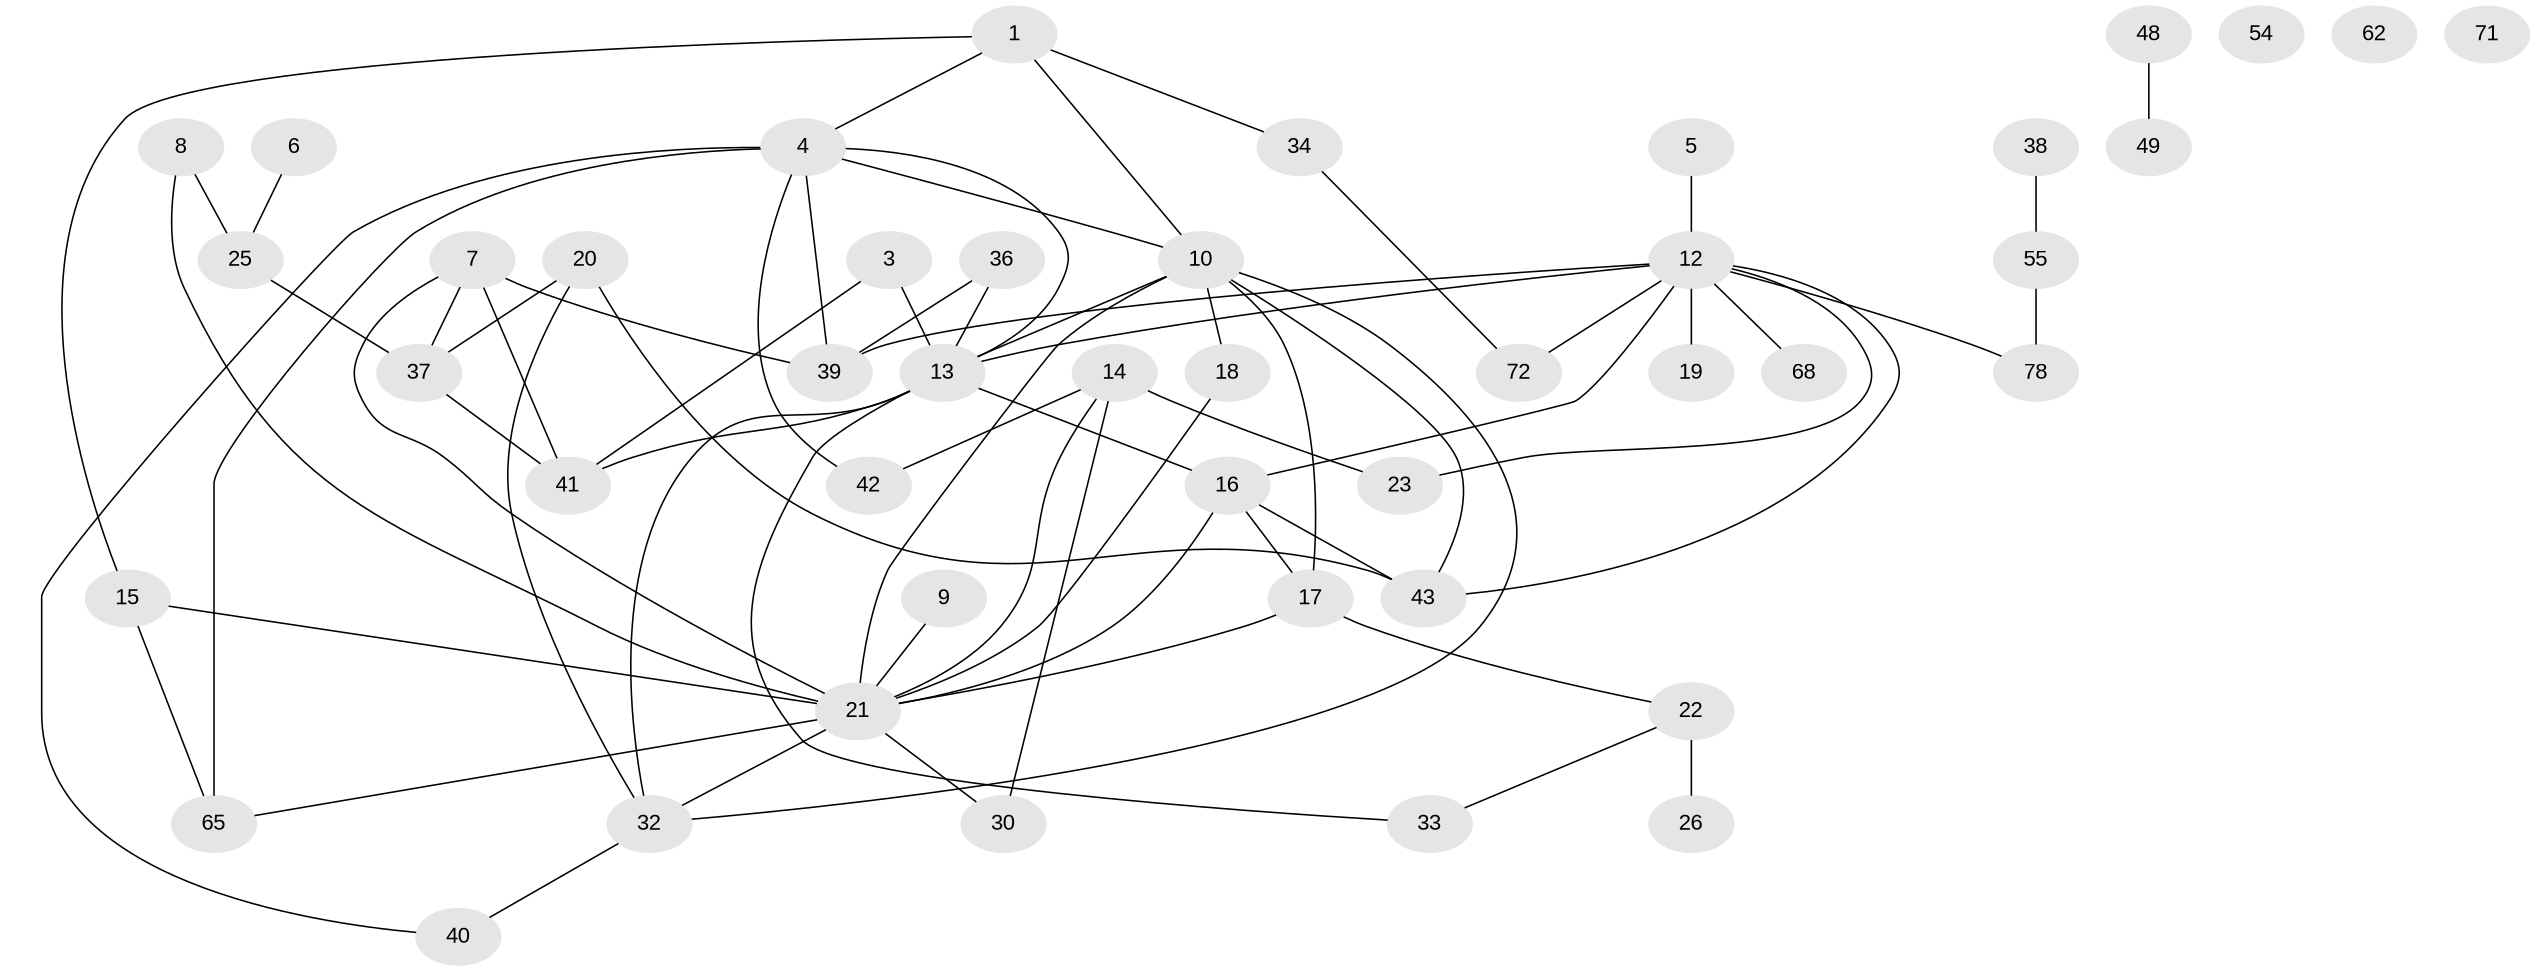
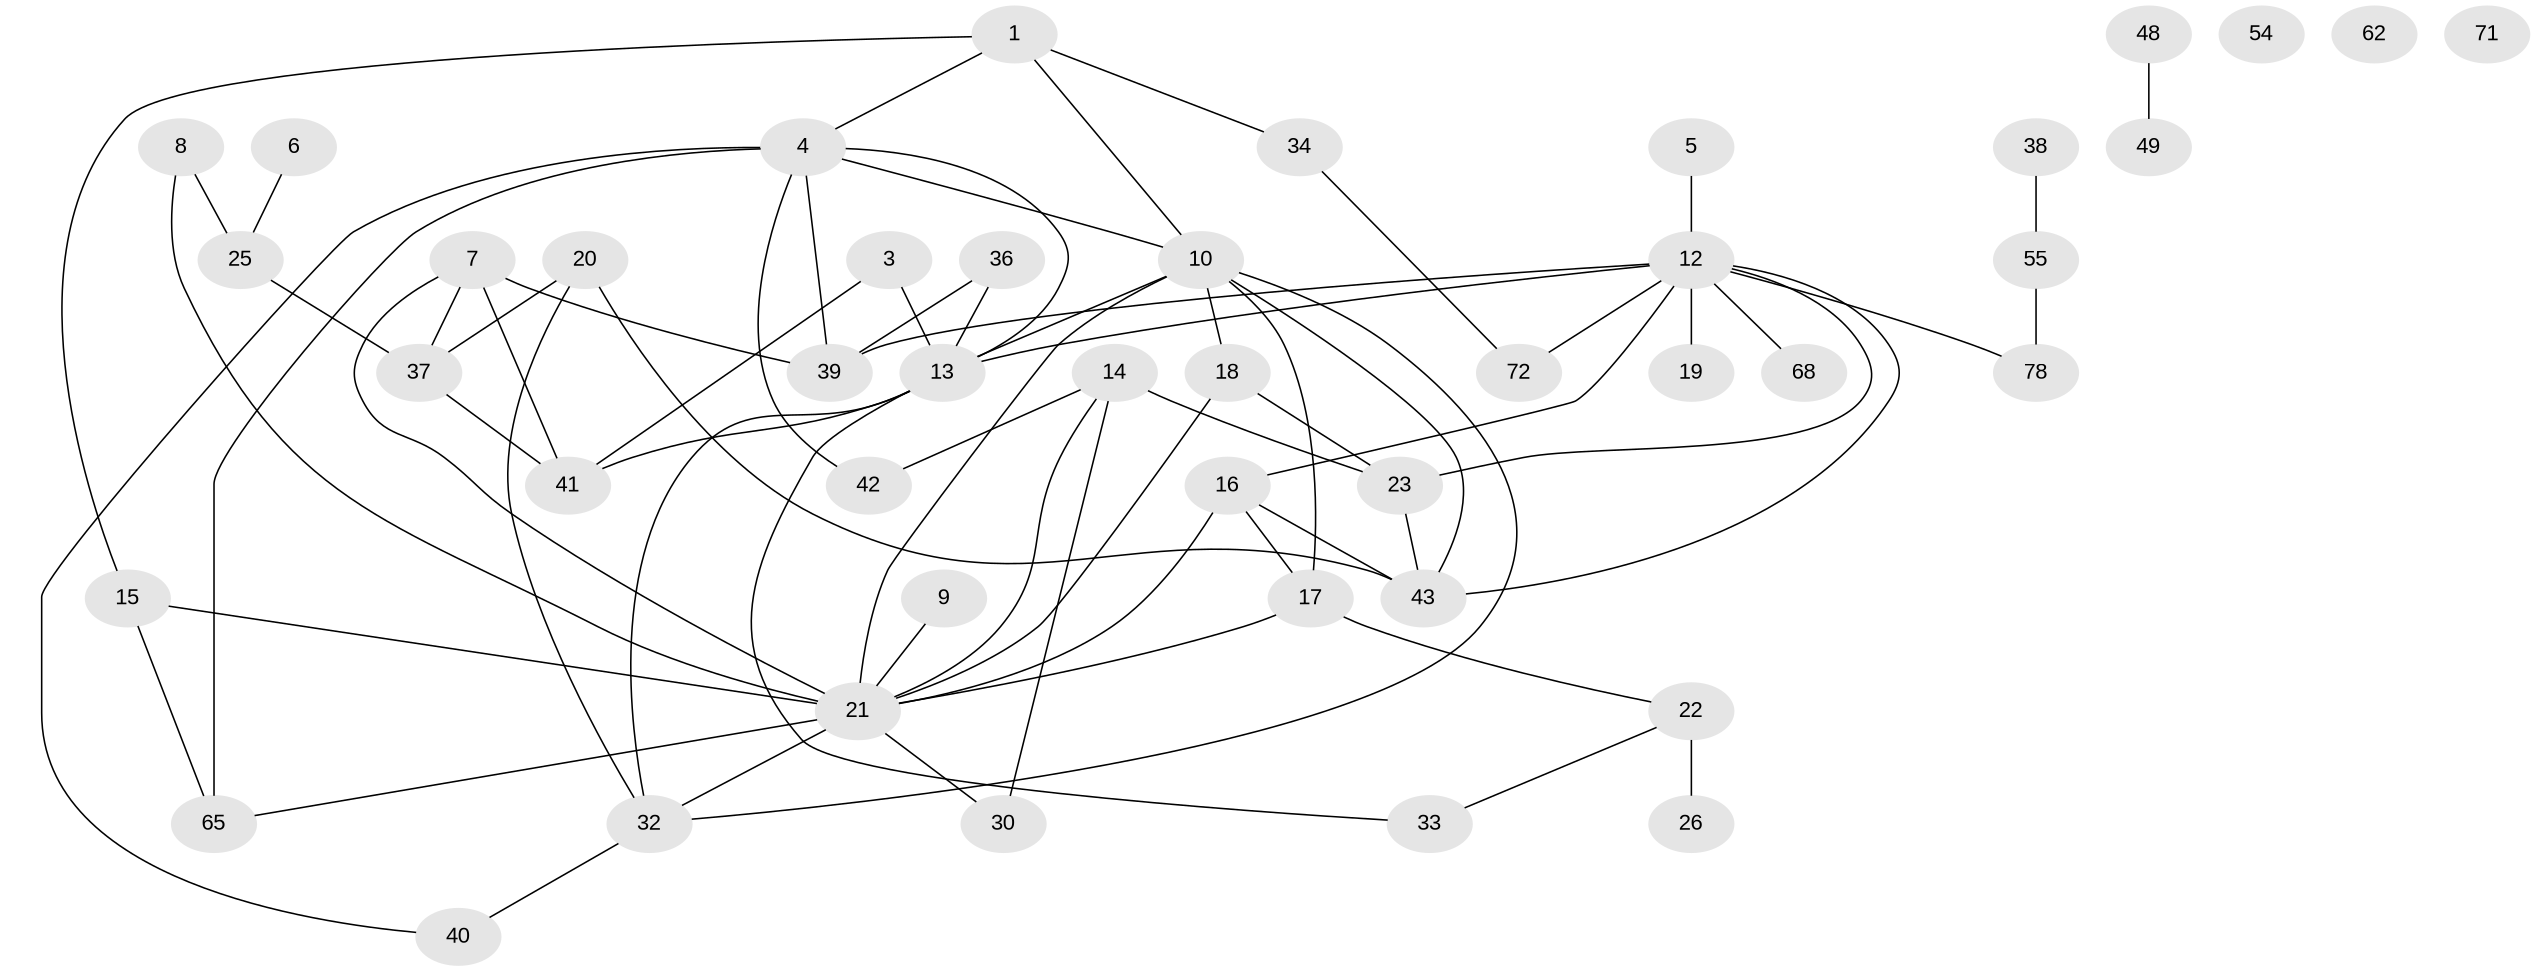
edge "13" -- "16": removed
edge "18" -- "23": added
edge "23" -- "43": added
